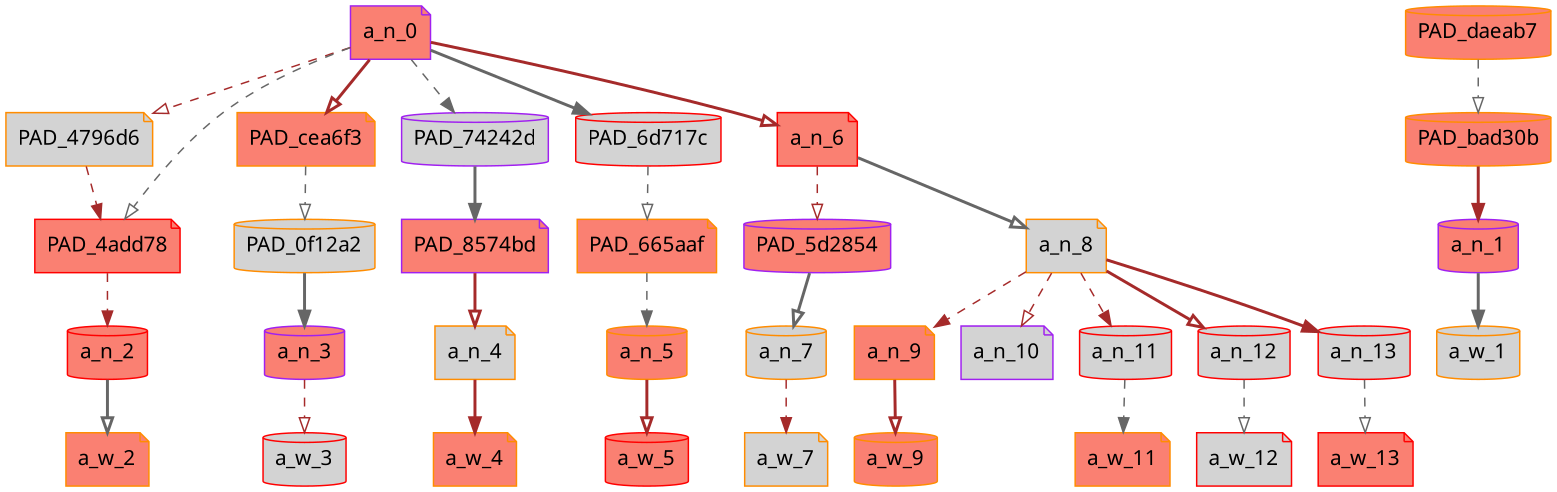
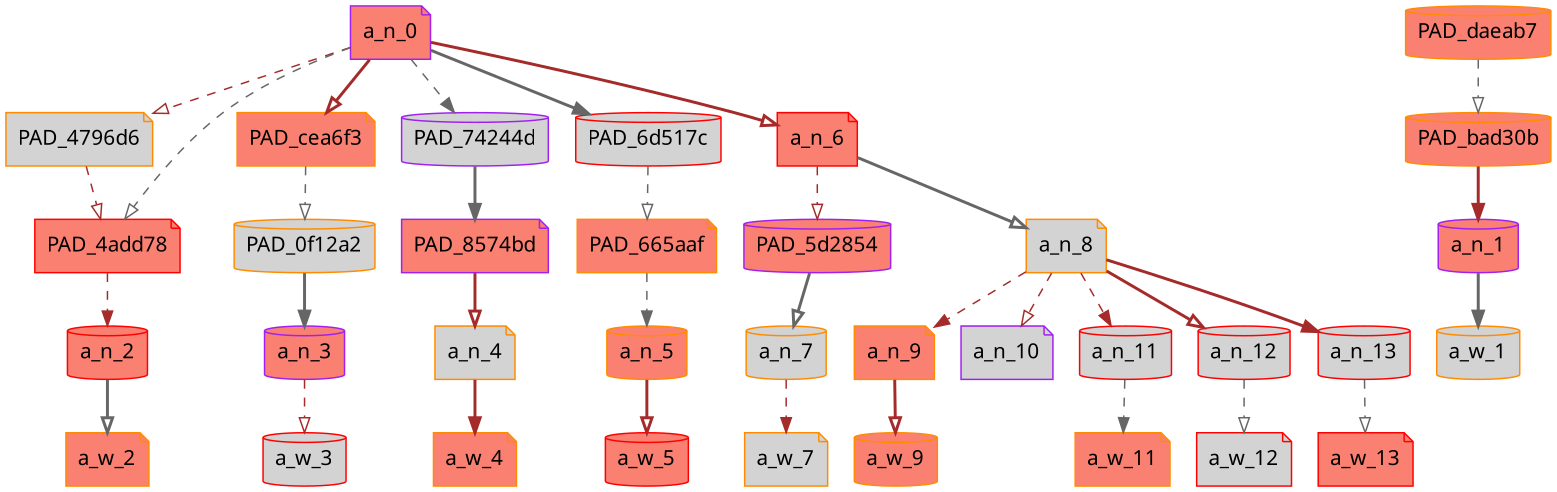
node "PAD_74242d": label "PAD_74242d" -> "PAD_74244d"
node "PAD_6d717c": label "PAD_6d717c" -> "PAD_6d517c"
edge "PAD_4796d6" -> "PAD_4add78": arrowhead normal -> onormal
